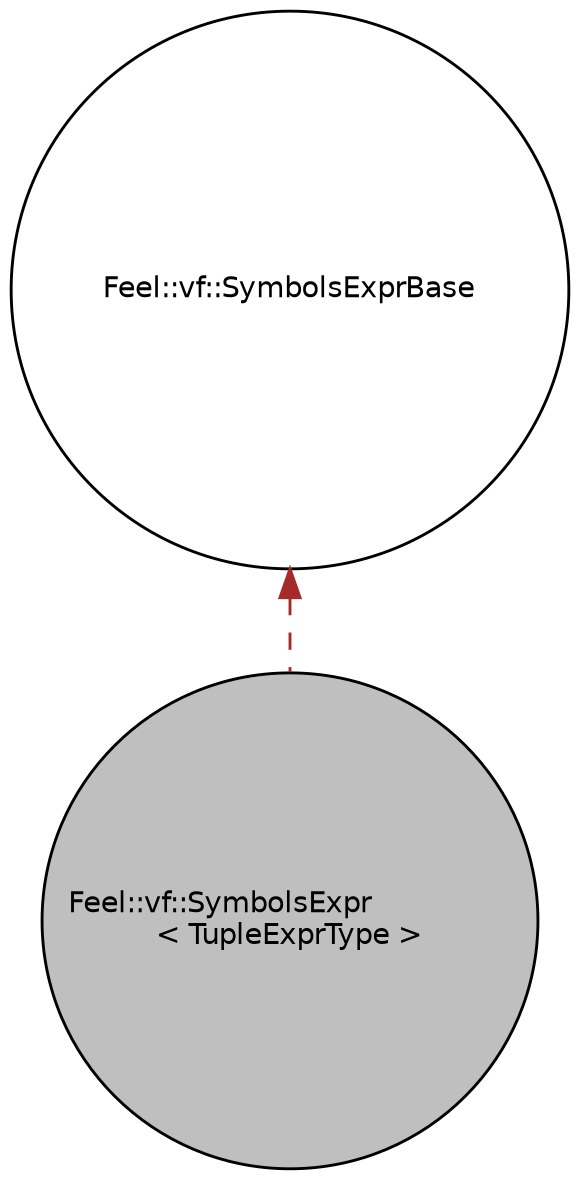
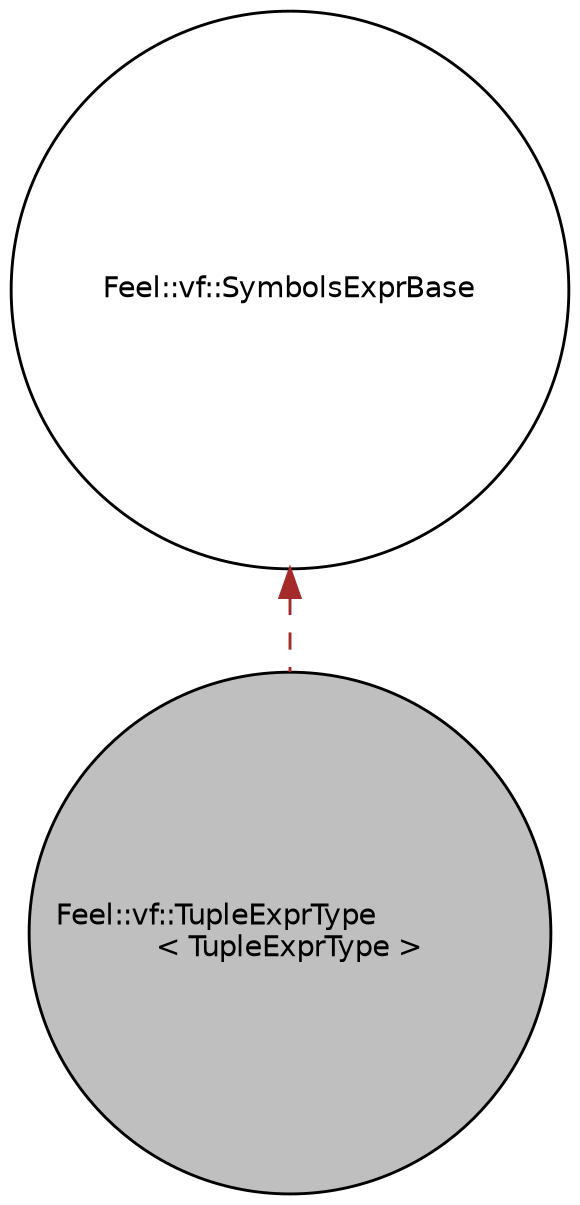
node "Feel::vf::SymbolsExpr < TupleExprType >": label "Feel::vf::SymbolsExpr < TupleExprType >" -> "Feel::vf::TupleExprType < TupleExprType >"
